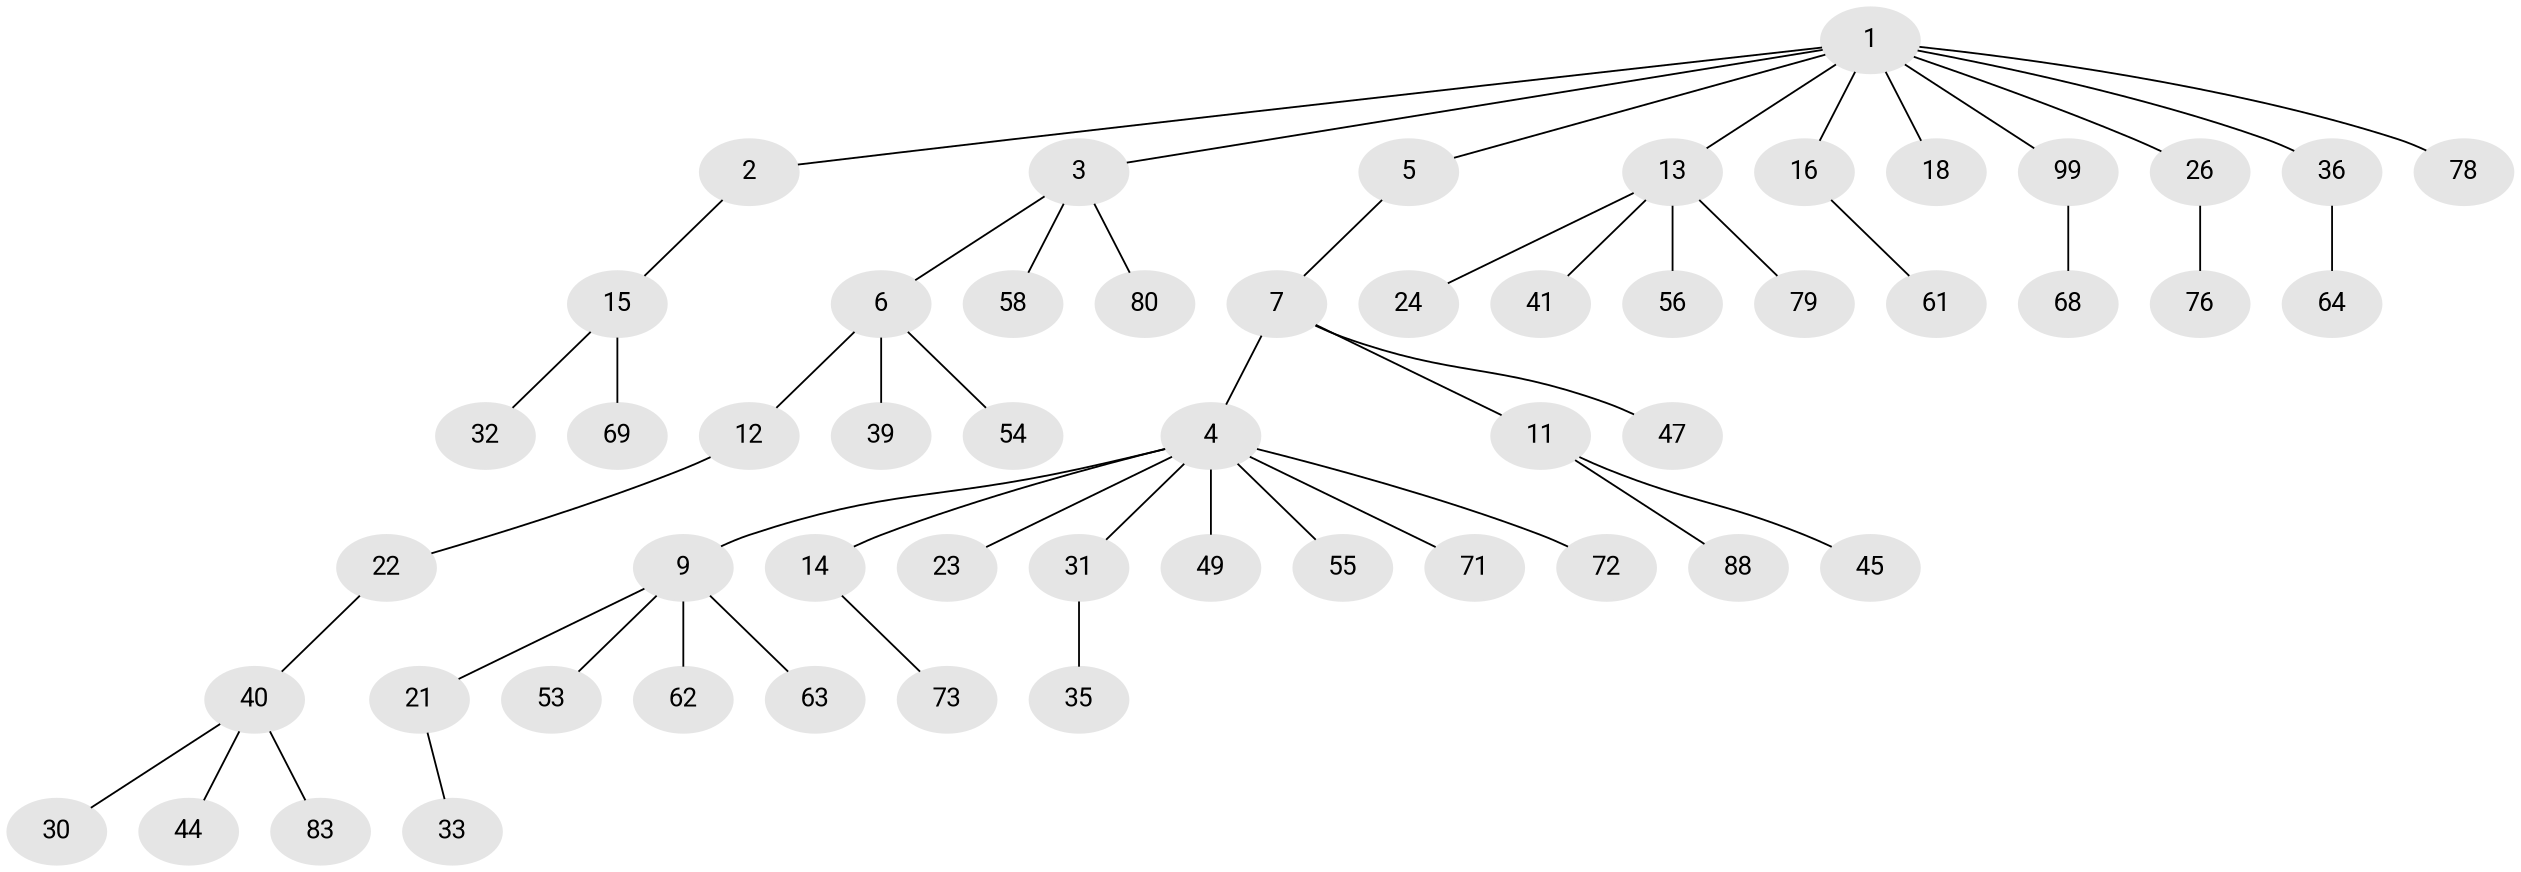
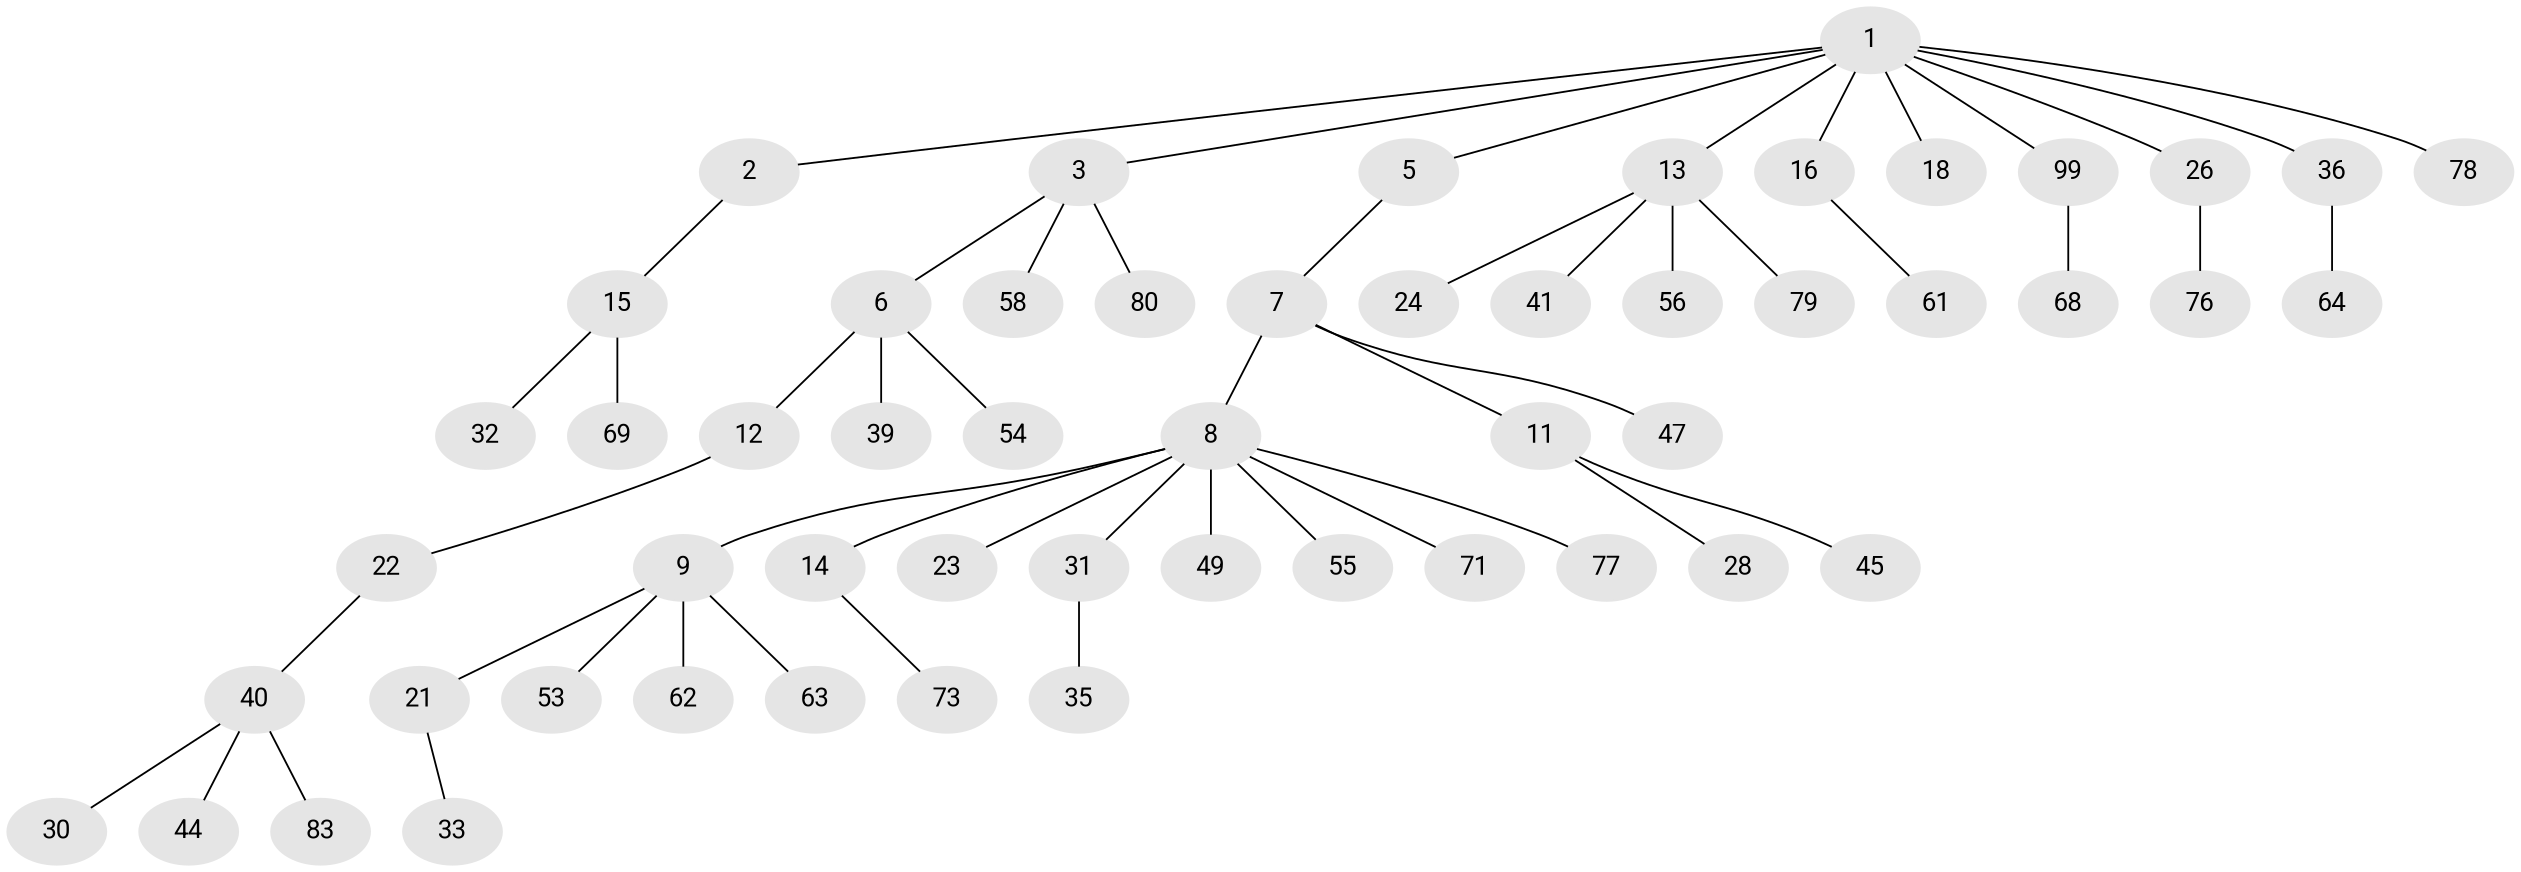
node "4": label "4" -> "8"
node "72": label "72" -> "77"
node "88": label "88" -> "28"
